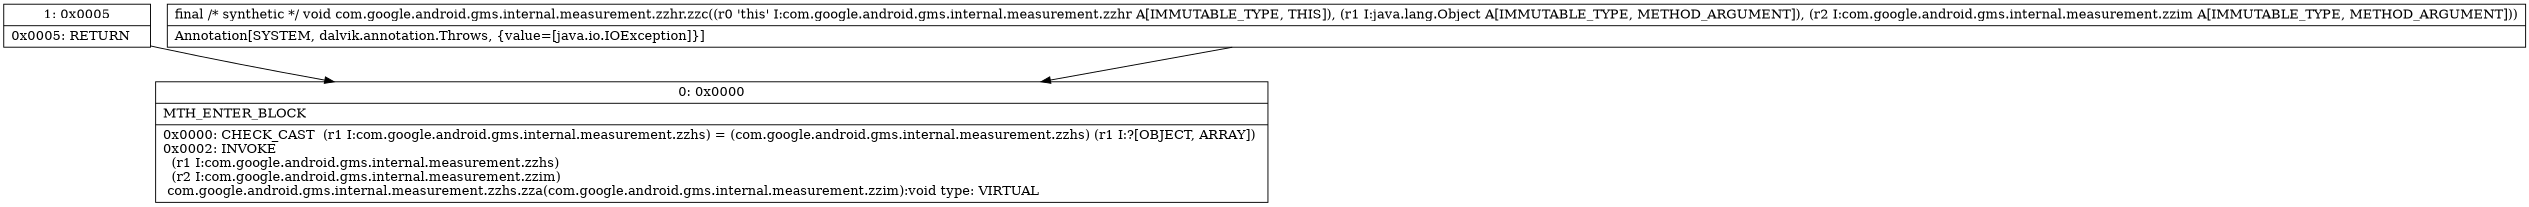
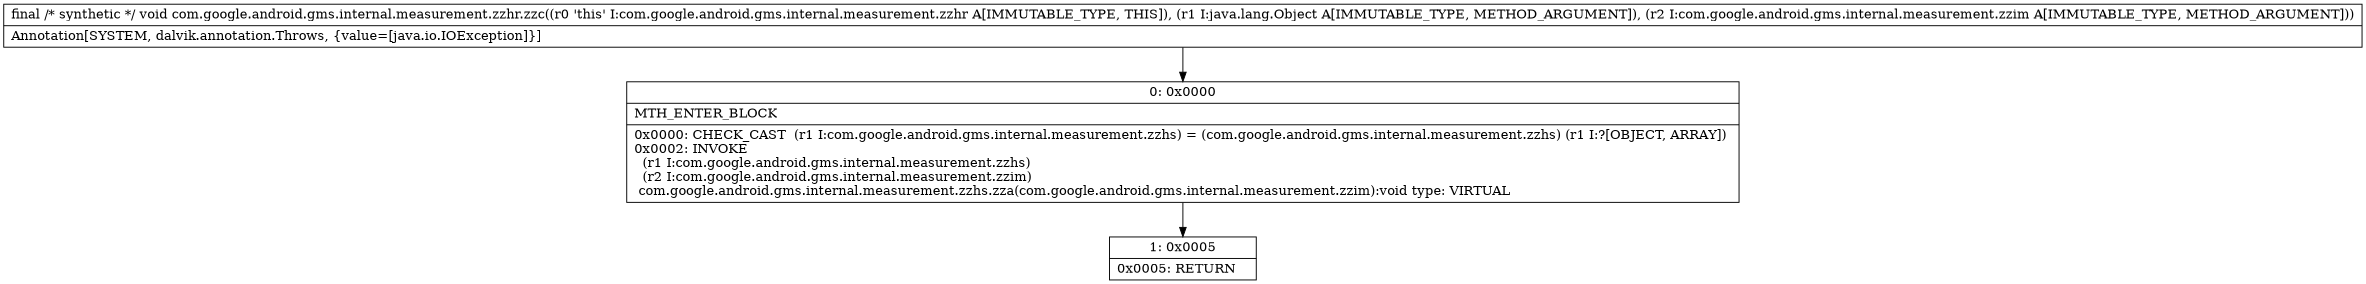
edge "1: 0x0005" -> "0: 0x0000": reversed
